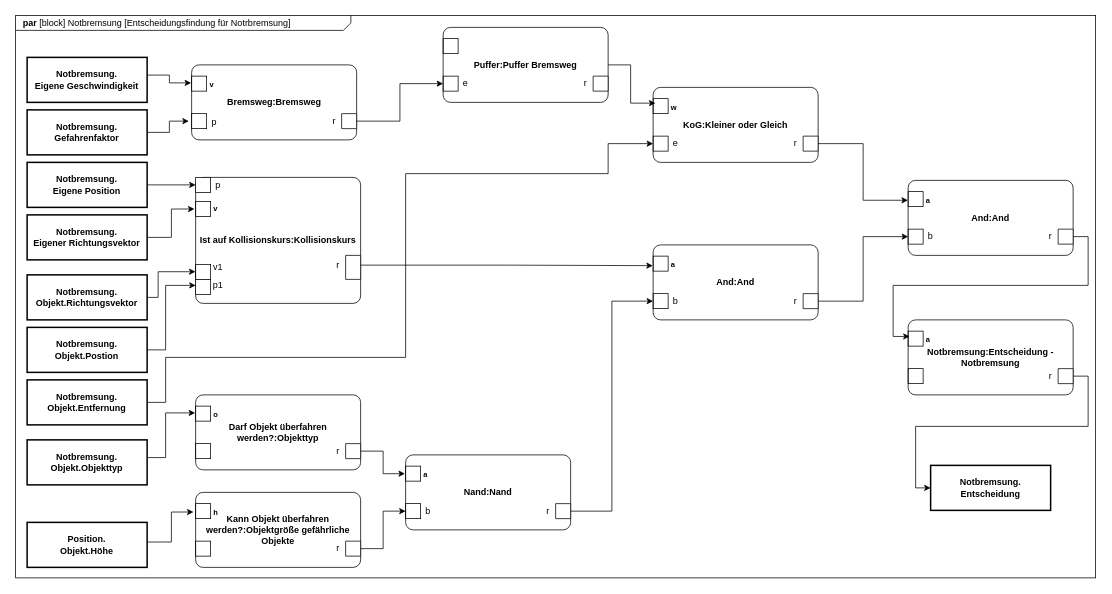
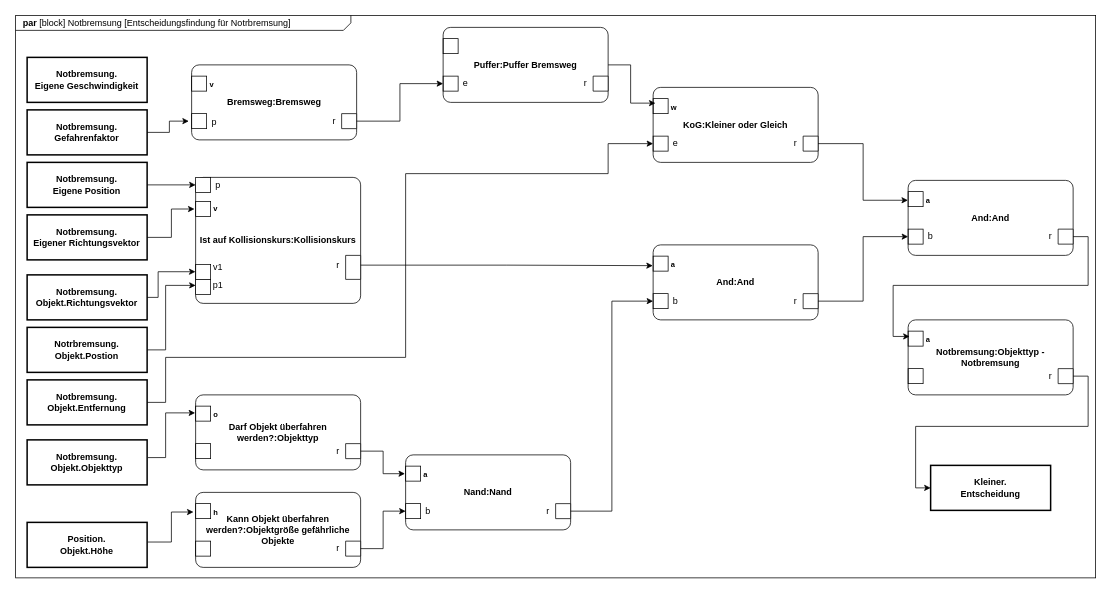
edge "Notbremsung. Eigene Geschwindigkeit" -> "Bremsweg:Bremsweg": removed
node "Notbremsung. Objekt.Postion": label "Notbremsung. Objekt.Postion" -> "Notrbremsung. Objekt.Postion"
node "Notbremsung:Entscheidung - Notbremsung": label "Notbremsung:Entscheidung - Notbremsung" -> "Notbremsung:Objekttyp - Notbremsung"
node "Notbremsung. Entscheidung": label "Notbremsung. Entscheidung" -> "Kleiner. Entscheidung"
